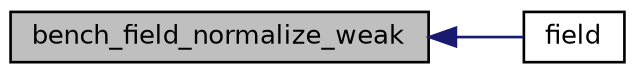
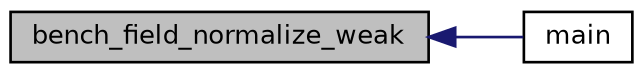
node "field": label "field" -> "main"
